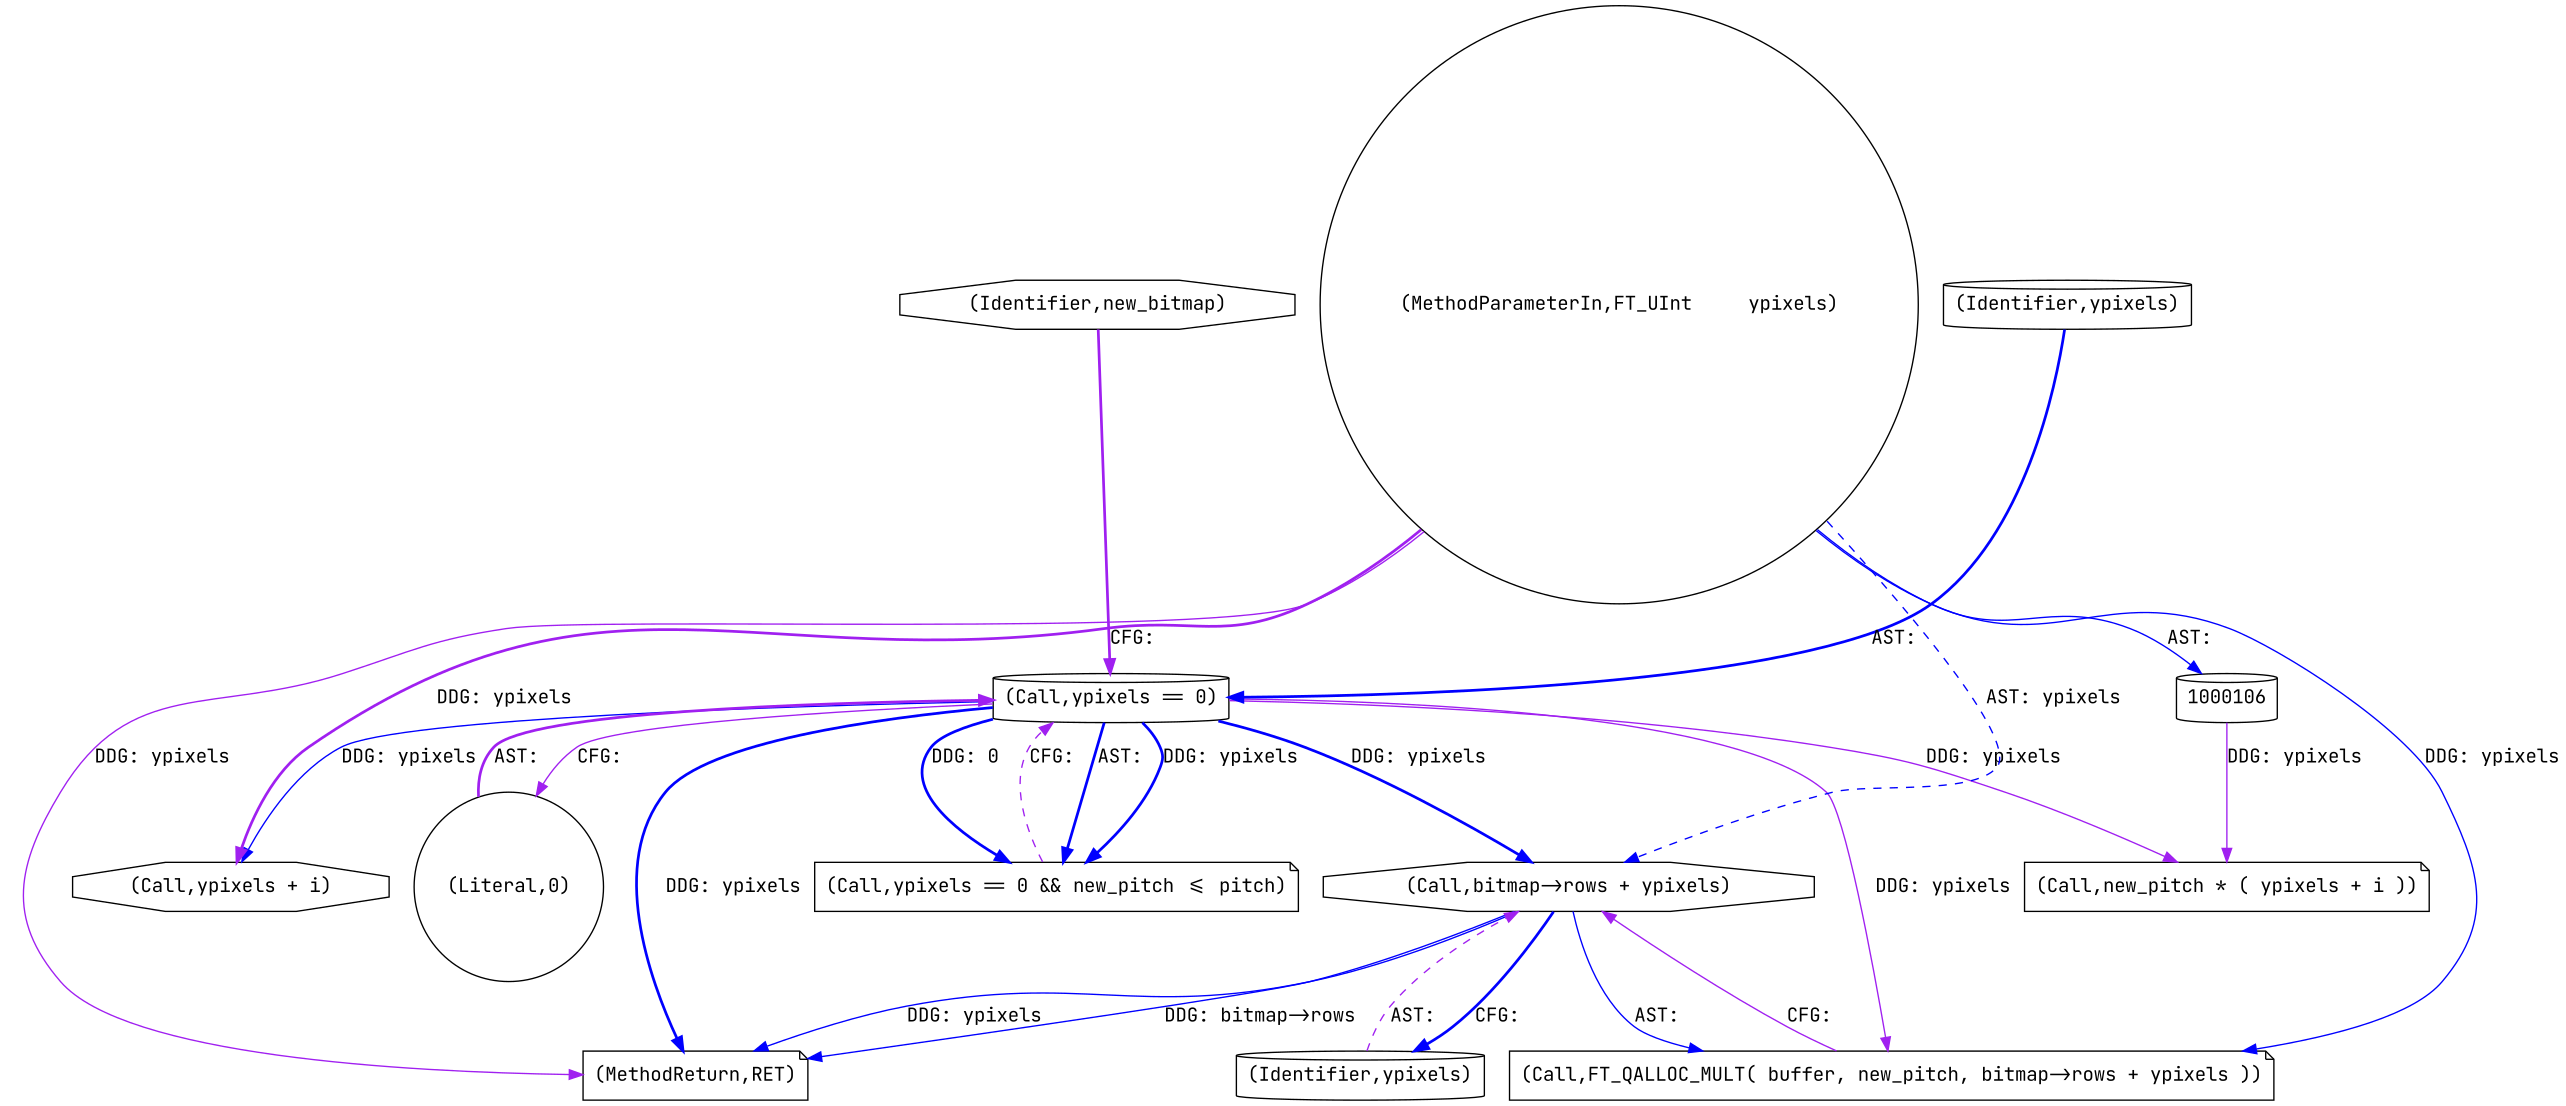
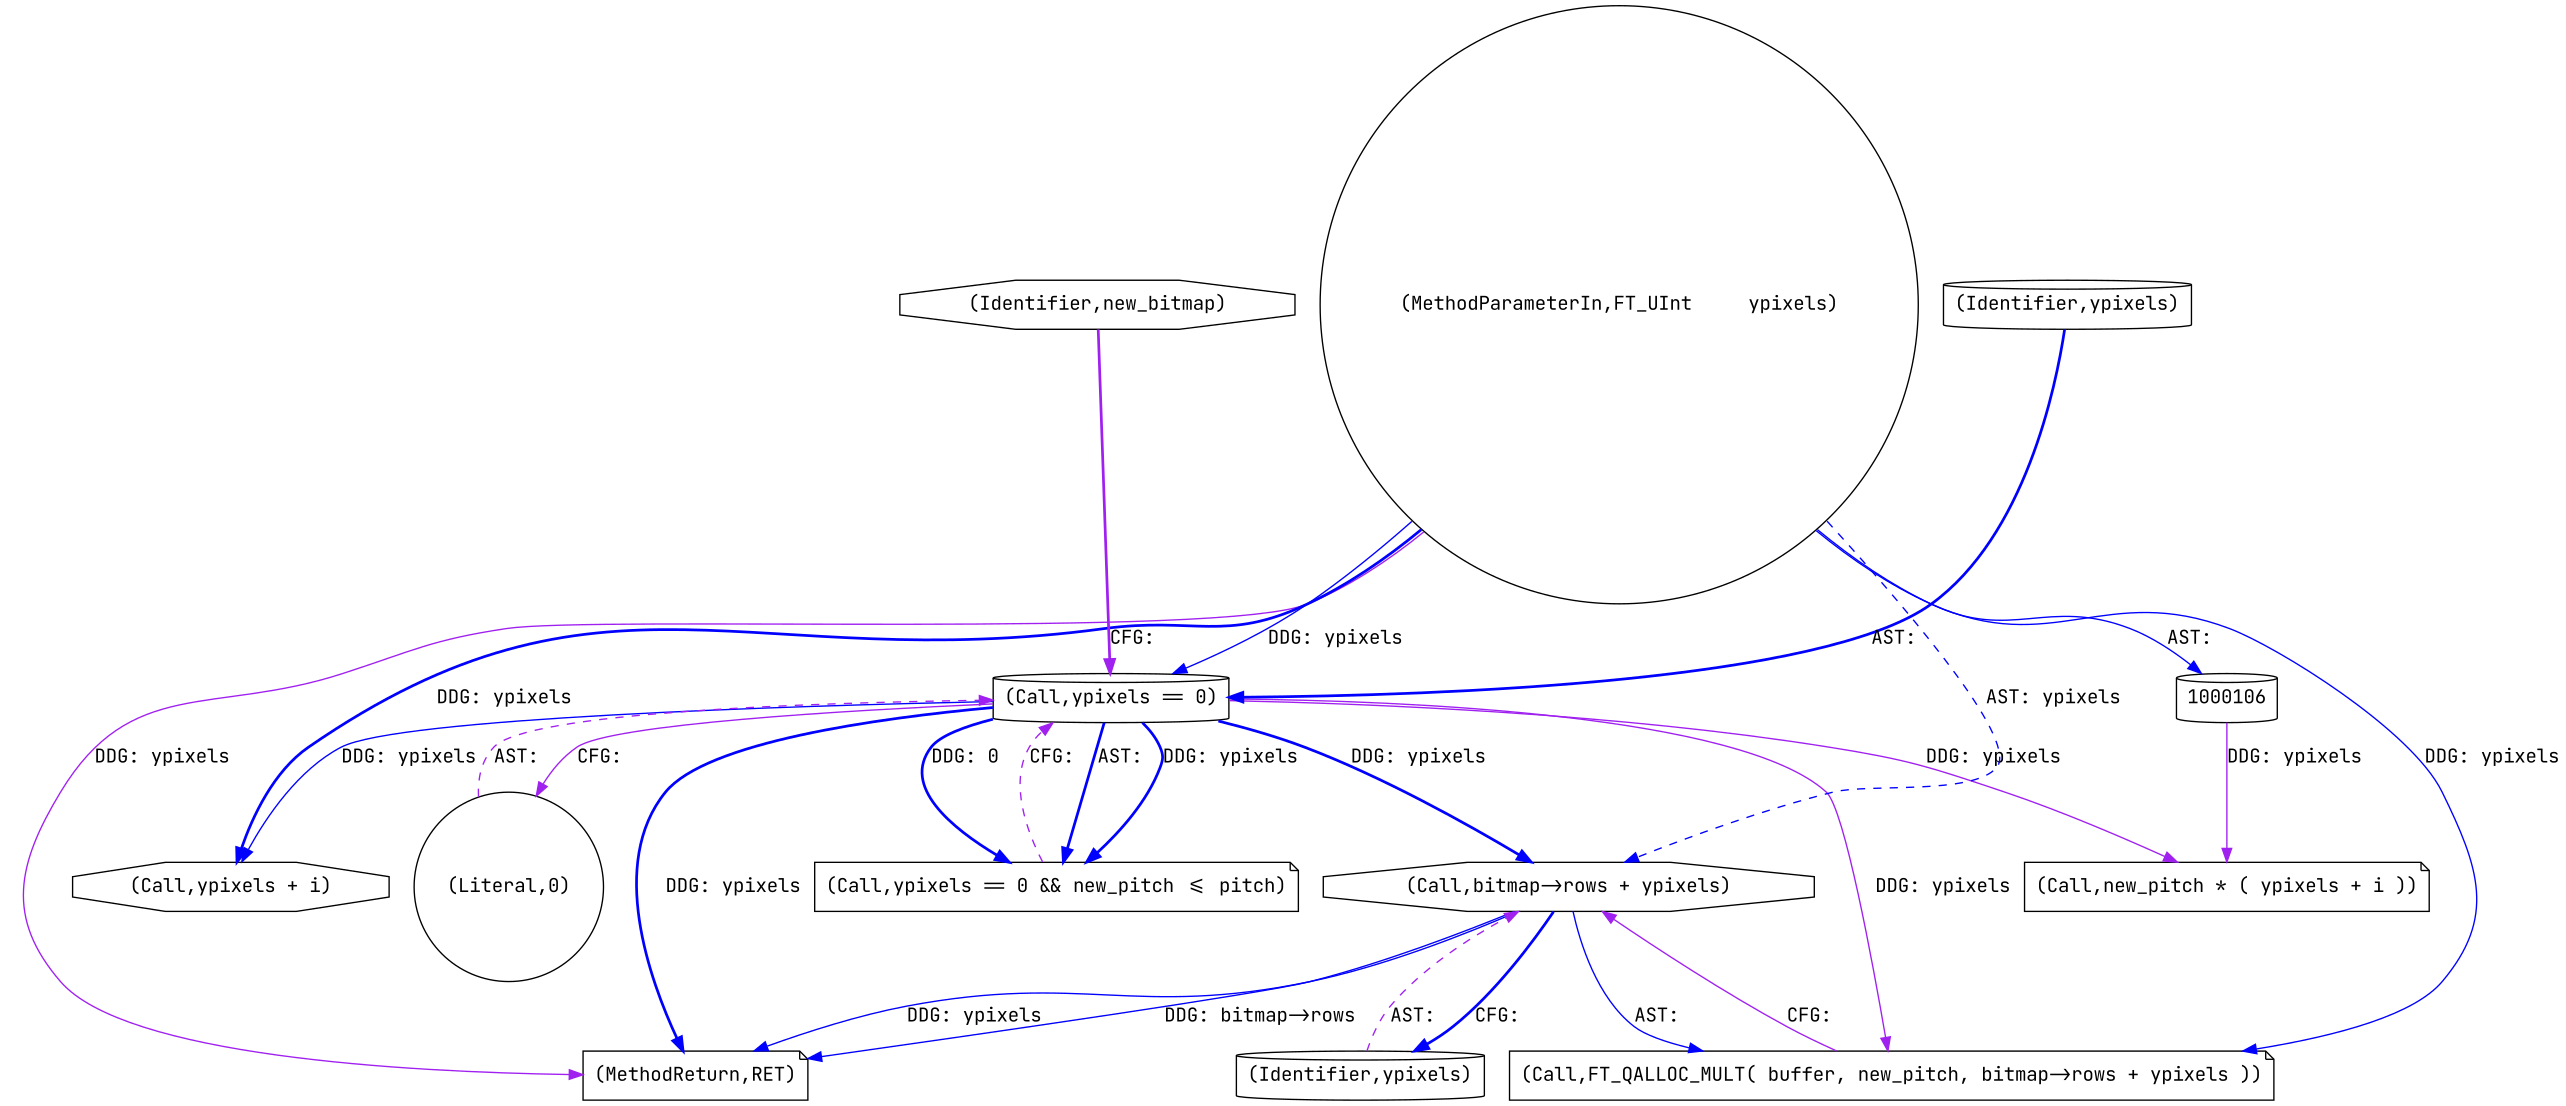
edge "(MethodParameterIn,FT_UInt     ypixels)" -> "(Call,ypixels == 0)": added, label "DDG: ypixels"
edge "(MethodParameterIn,FT_UInt     ypixels)" -> "(Call,ypixels + i)": color purple -> blue
edge "(Literal,0)" -> "(Call,ypixels == 0)": style bold -> dashed
